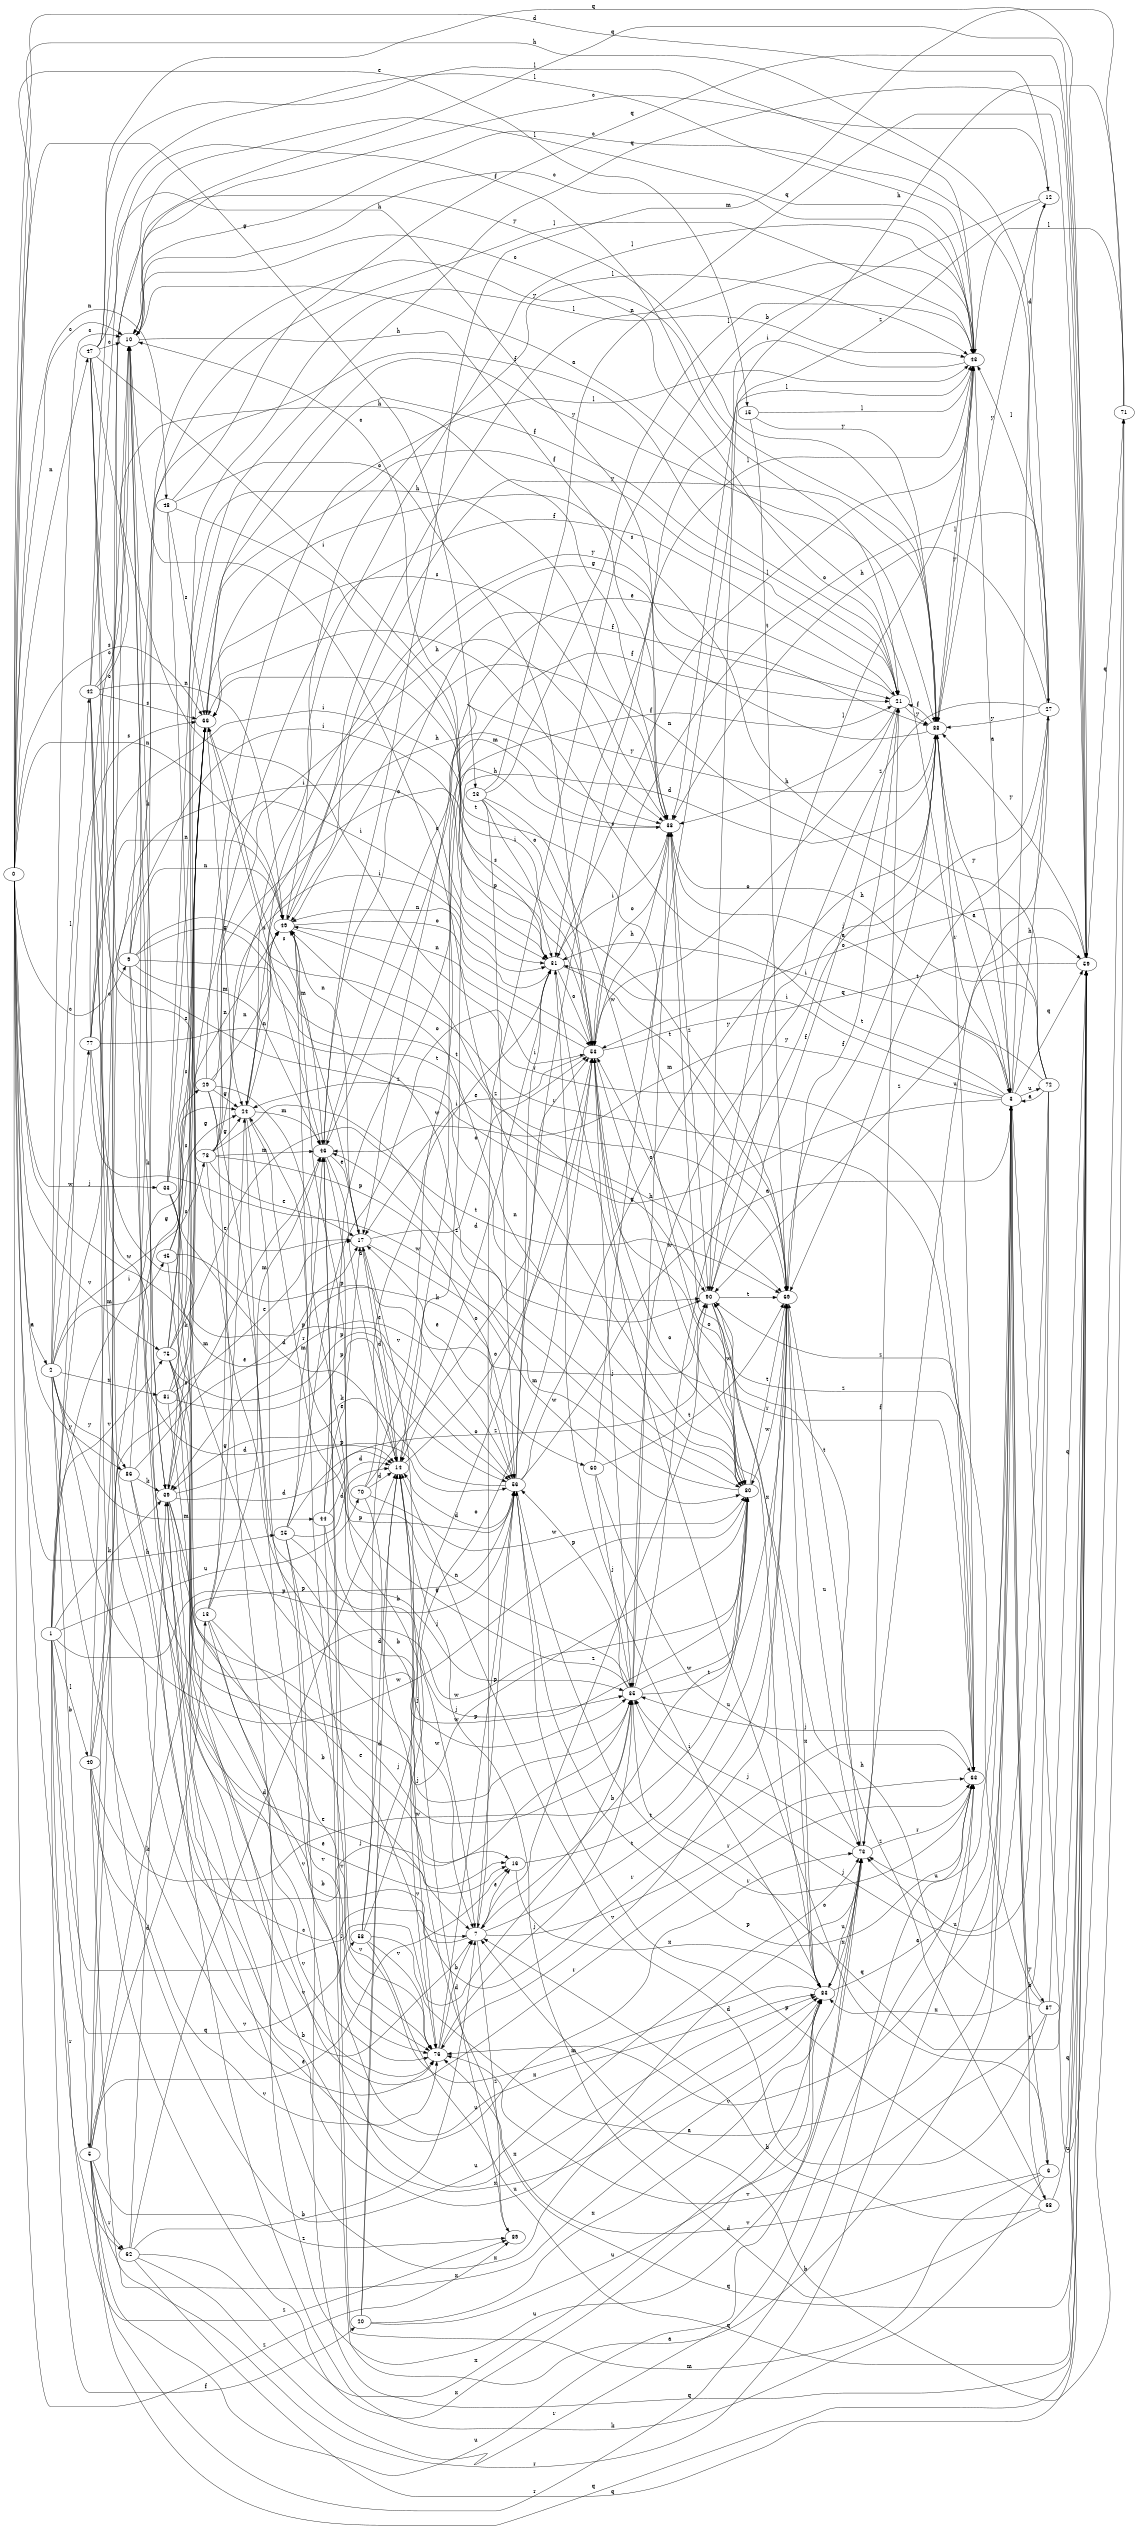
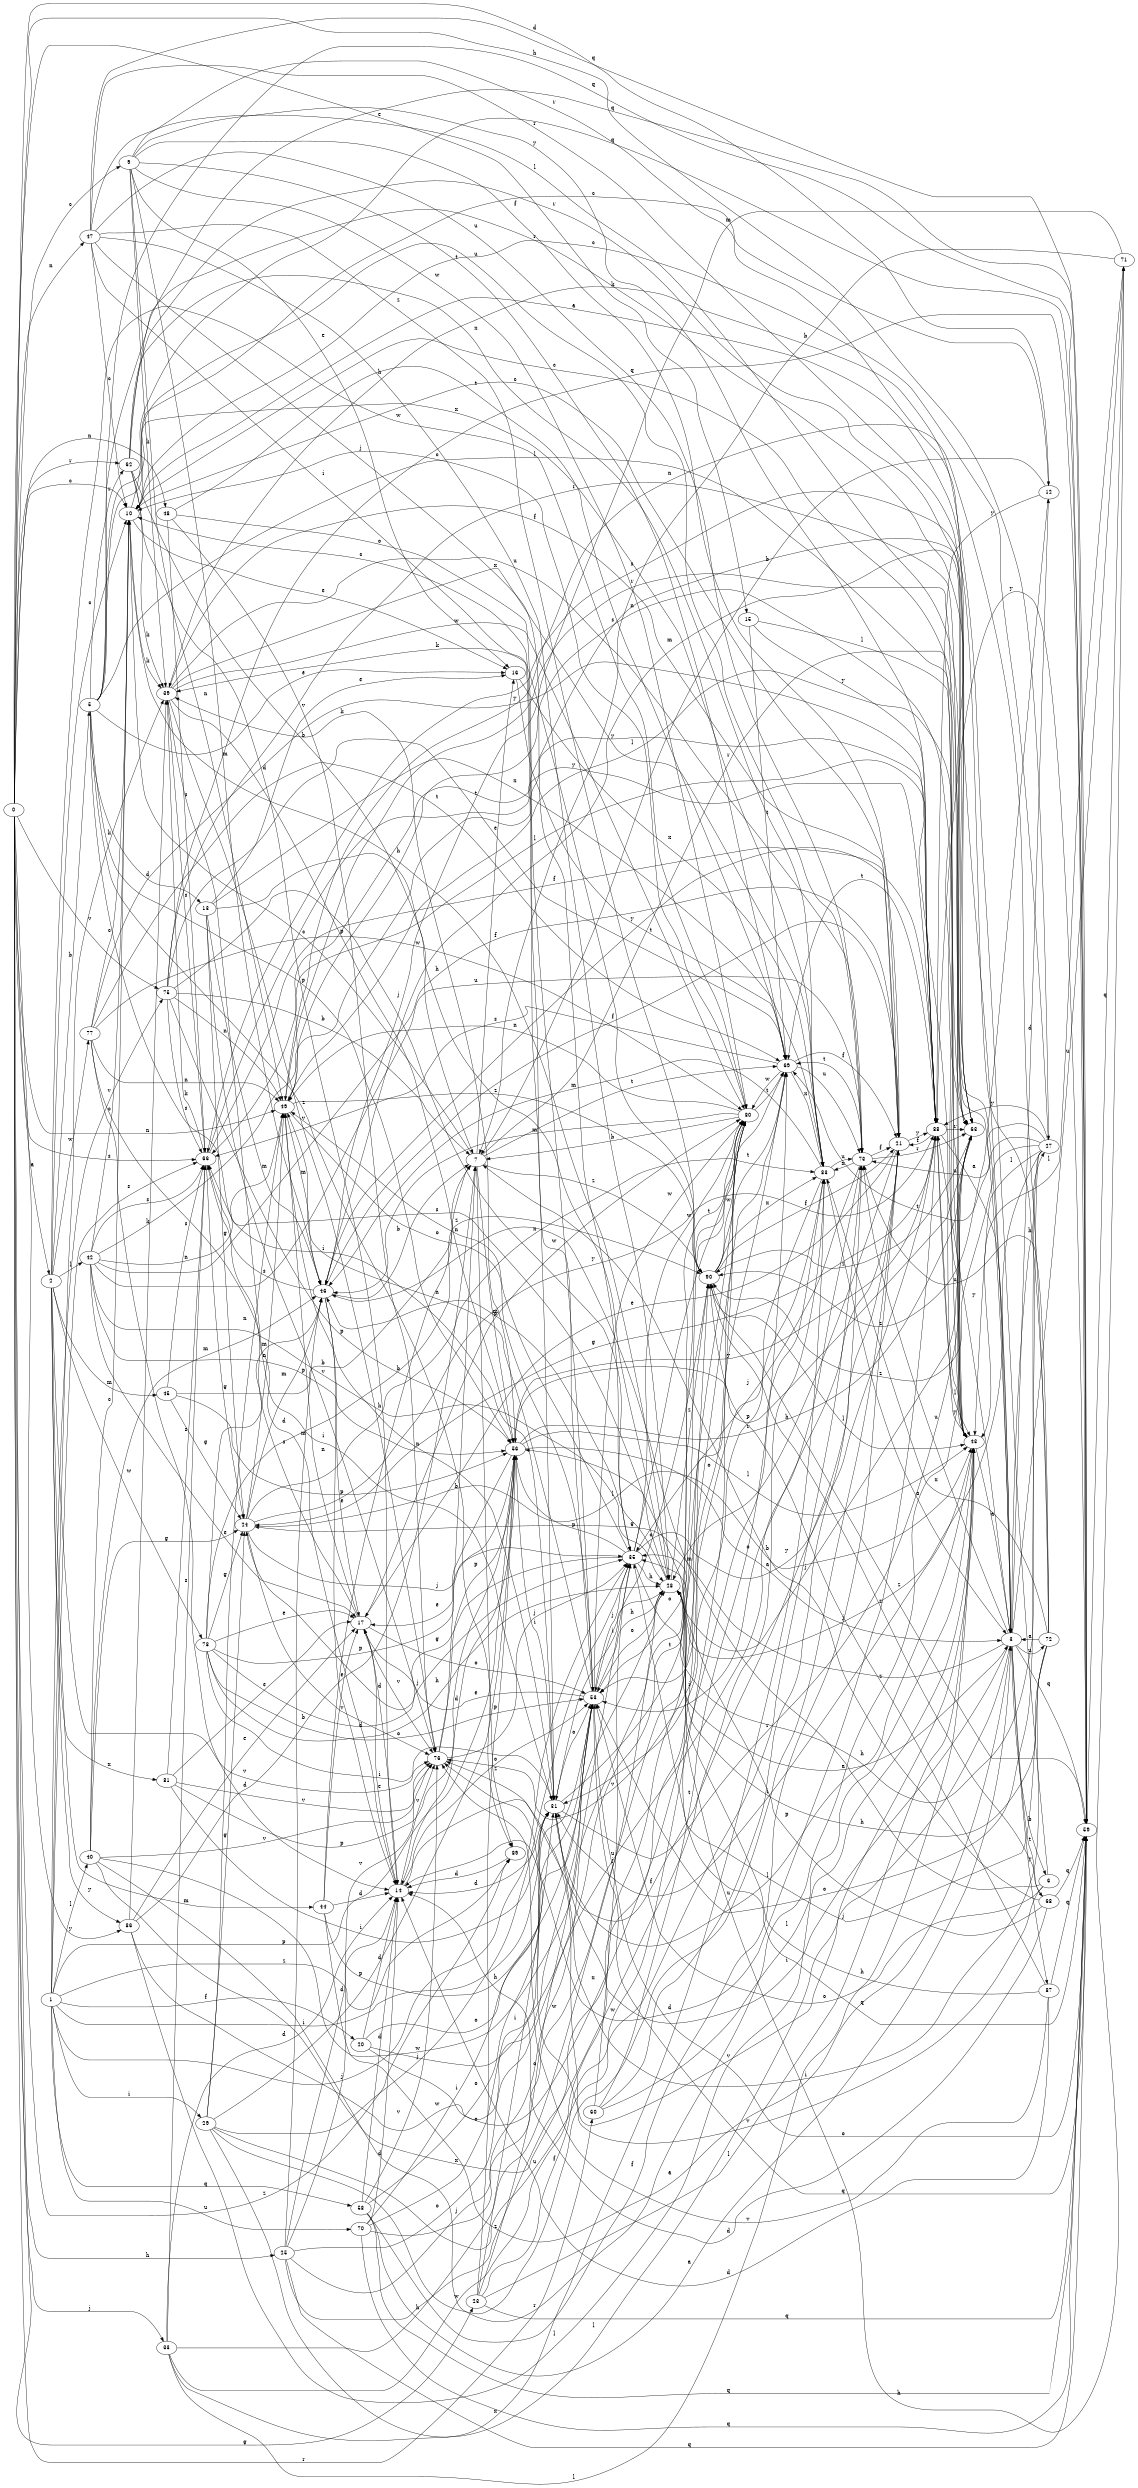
edge "48" -> "59": removed, label "q"
node "38": label "38" -> "28"
